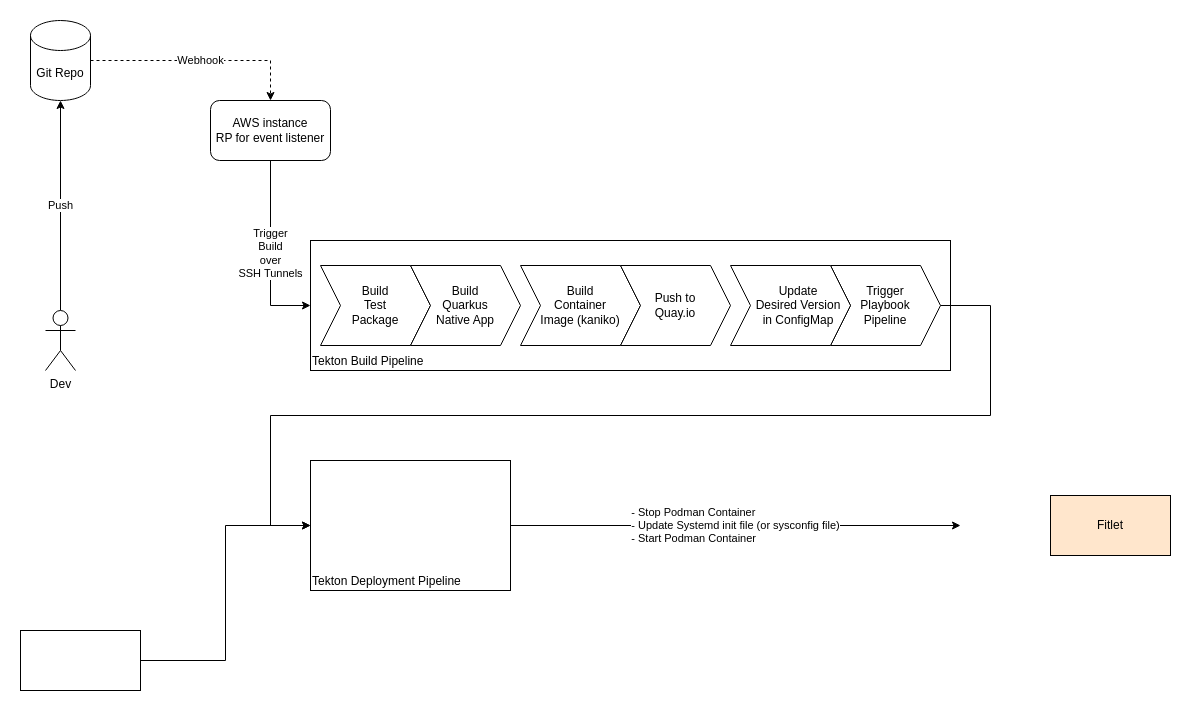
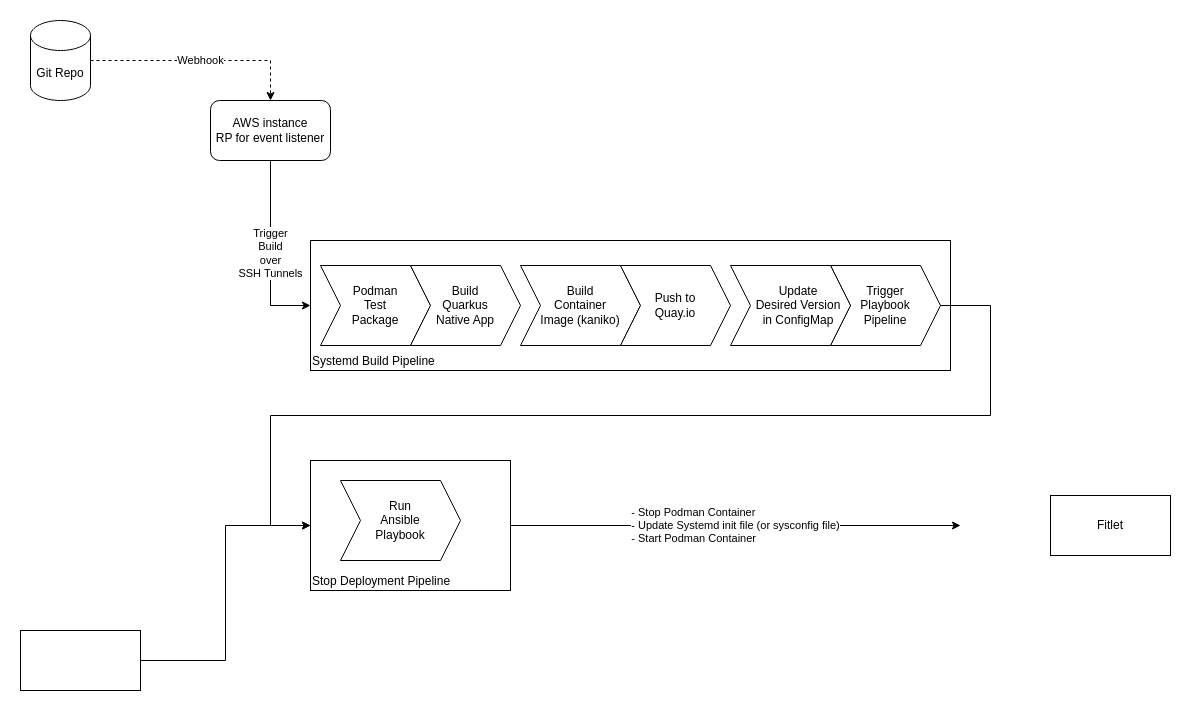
edge "Dev" -> "Git Repo": removed, label "Push"
node "Build Test Package": label "Build Test Package" -> "Podman Test Package"
node "Dev": removed
node "Tekton Build Pipeline": label "Tekton Build Pipeline" -> "Systemd Build Pipeline"
node "Run Ansible Playbook": added
node "Fitlet": fillcolor #ffe6cc -> #ffffff
node "Tekton Deployment Pipeline": label "Tekton Deployment Pipeline" -> "Stop Deployment Pipeline"
